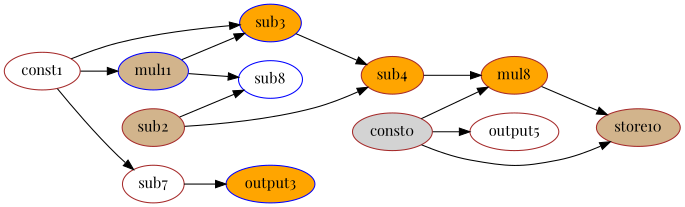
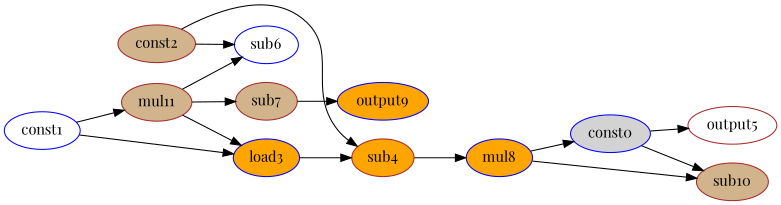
node "sub3": label "sub3" -> "load3"
node "const1": color brown -> blue
node "mul11": color blue -> brown
node "mul8": color brown -> blue
node "sub8": label "sub8" -> "sub6"
edge "const0" -> "mul8": reversed
edge "const1" -> "sub7": now "mul11" -> "sub7"
node "sub2": label "sub2" -> "const2"
node "store10": label "store10" -> "sub10"
node "const0": color brown -> blue
node "sub7": fillcolor white -> tan
node "output3": label "output3" -> "output9"
